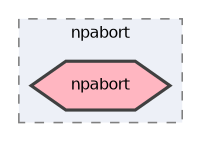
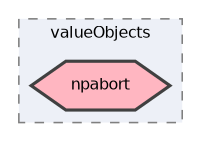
cluster "npabort": label "npabort" -> "valueObjects"
